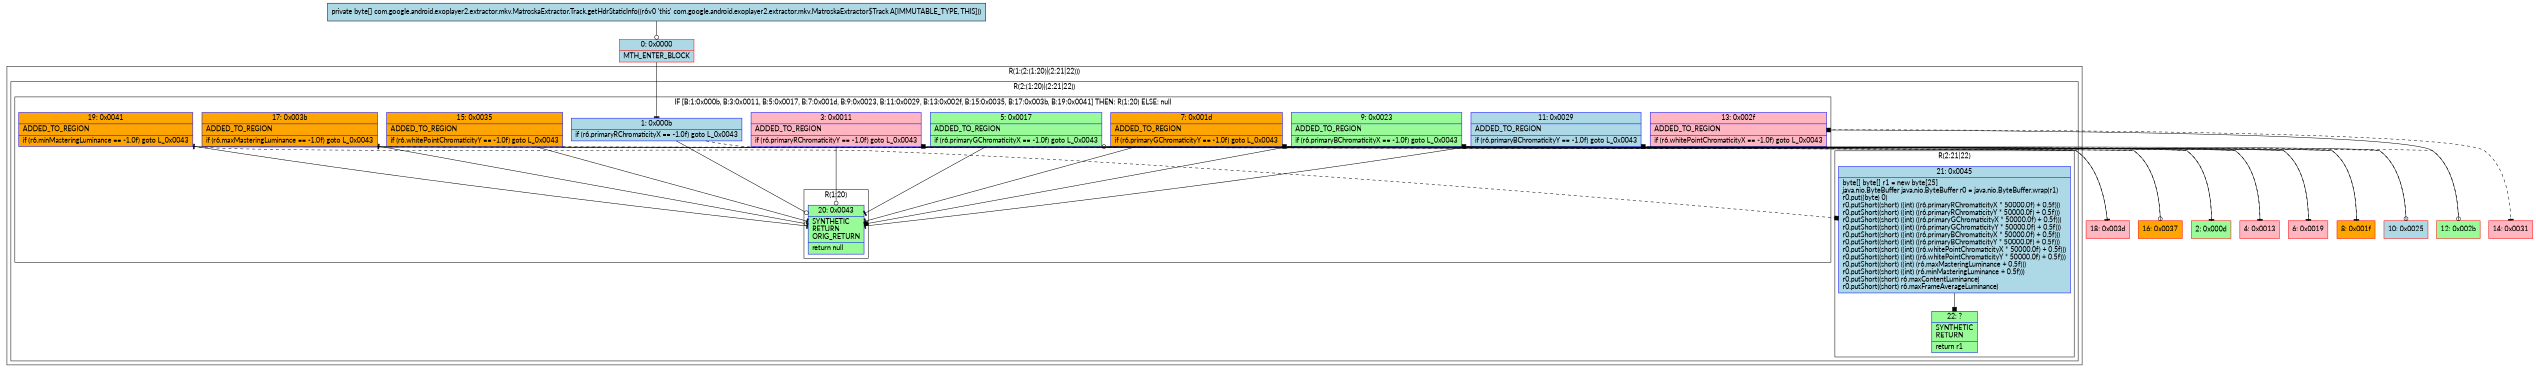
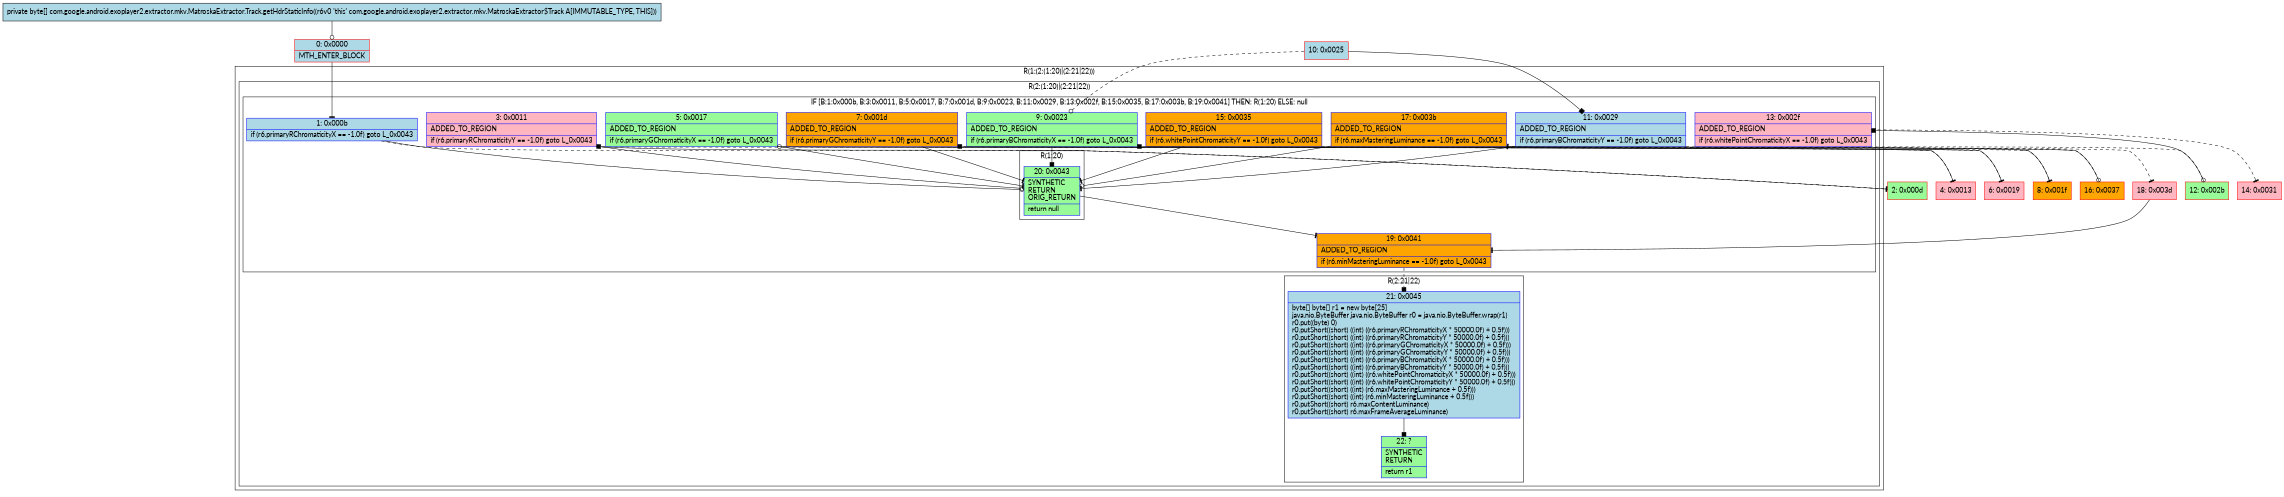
edge "9: 0x0023" -> "10: 0x0025": reversed
edge "19: 0x0041" -> "20: 0x0043": reversed
